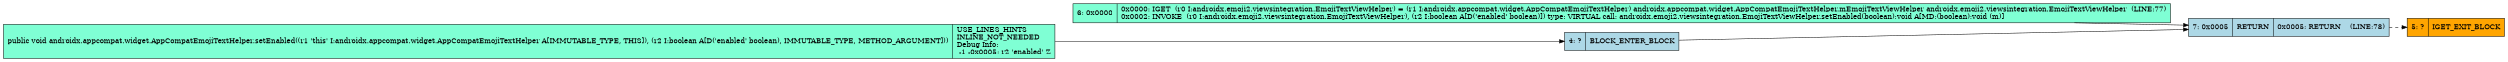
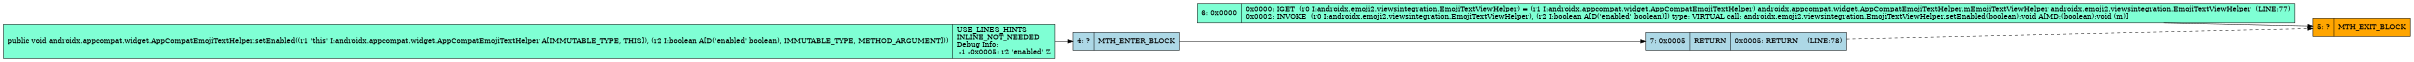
edge "6: 0x0000" -> "7: 0x0005": now "6: 0x0000" -> "5: ?"
node "5: ?": text "IGET_EXIT_BLOCK" -> "MTH_EXIT_BLOCK"
node "4: ?": text "BLOCK_ENTER_BLOCK" -> "MTH_ENTER_BLOCK"
